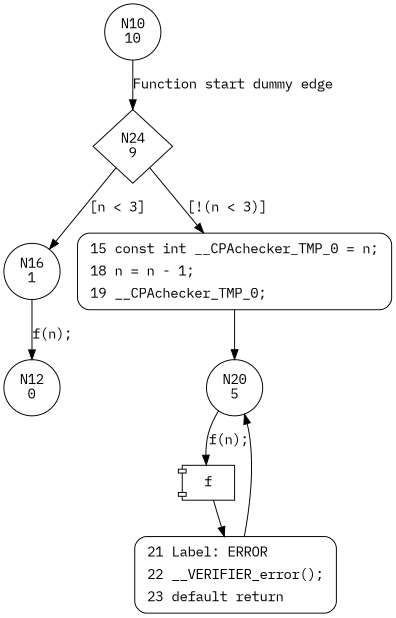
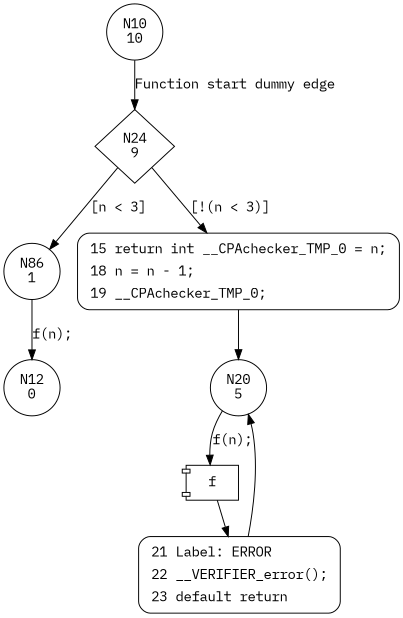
node "15": text "const int __CPAchecker_TMP_0 = n;" -> "return int __CPAchecker_TMP_0 = n;"
node "N16 1": label "N16 1" -> "N86 1"
